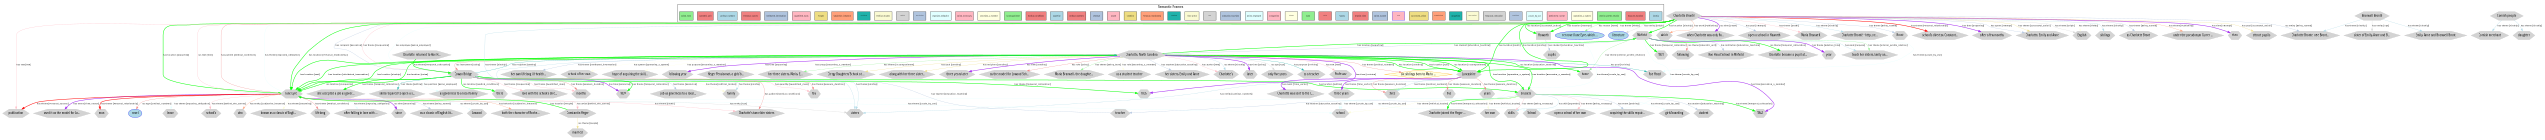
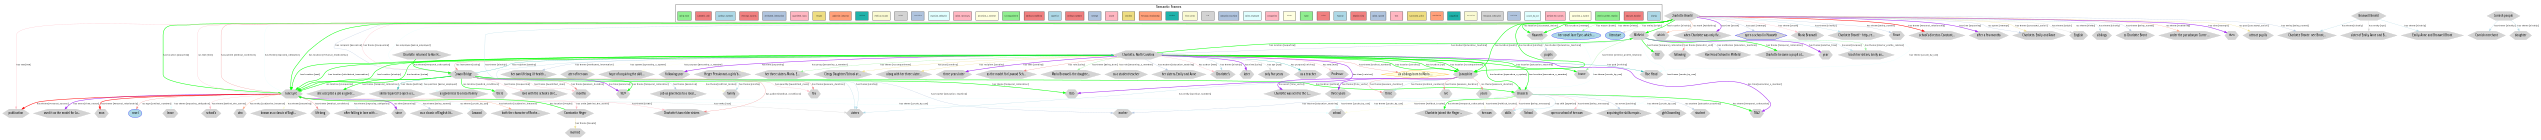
node "Text": color blue -> black
node "Haworth": shape box -> hexagon
node "open a school in Haworth": color gray -> blue
node "school of her own": label "school of her own" -> "later of her own"
edge "teacher" -> "Cowan Bridge": reversed
